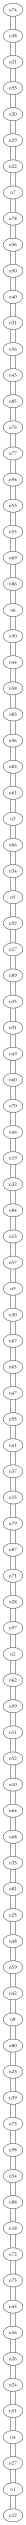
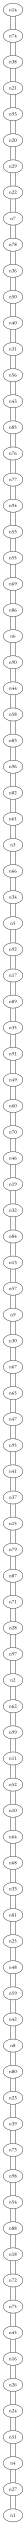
node "n14": added
node "n12": removed
